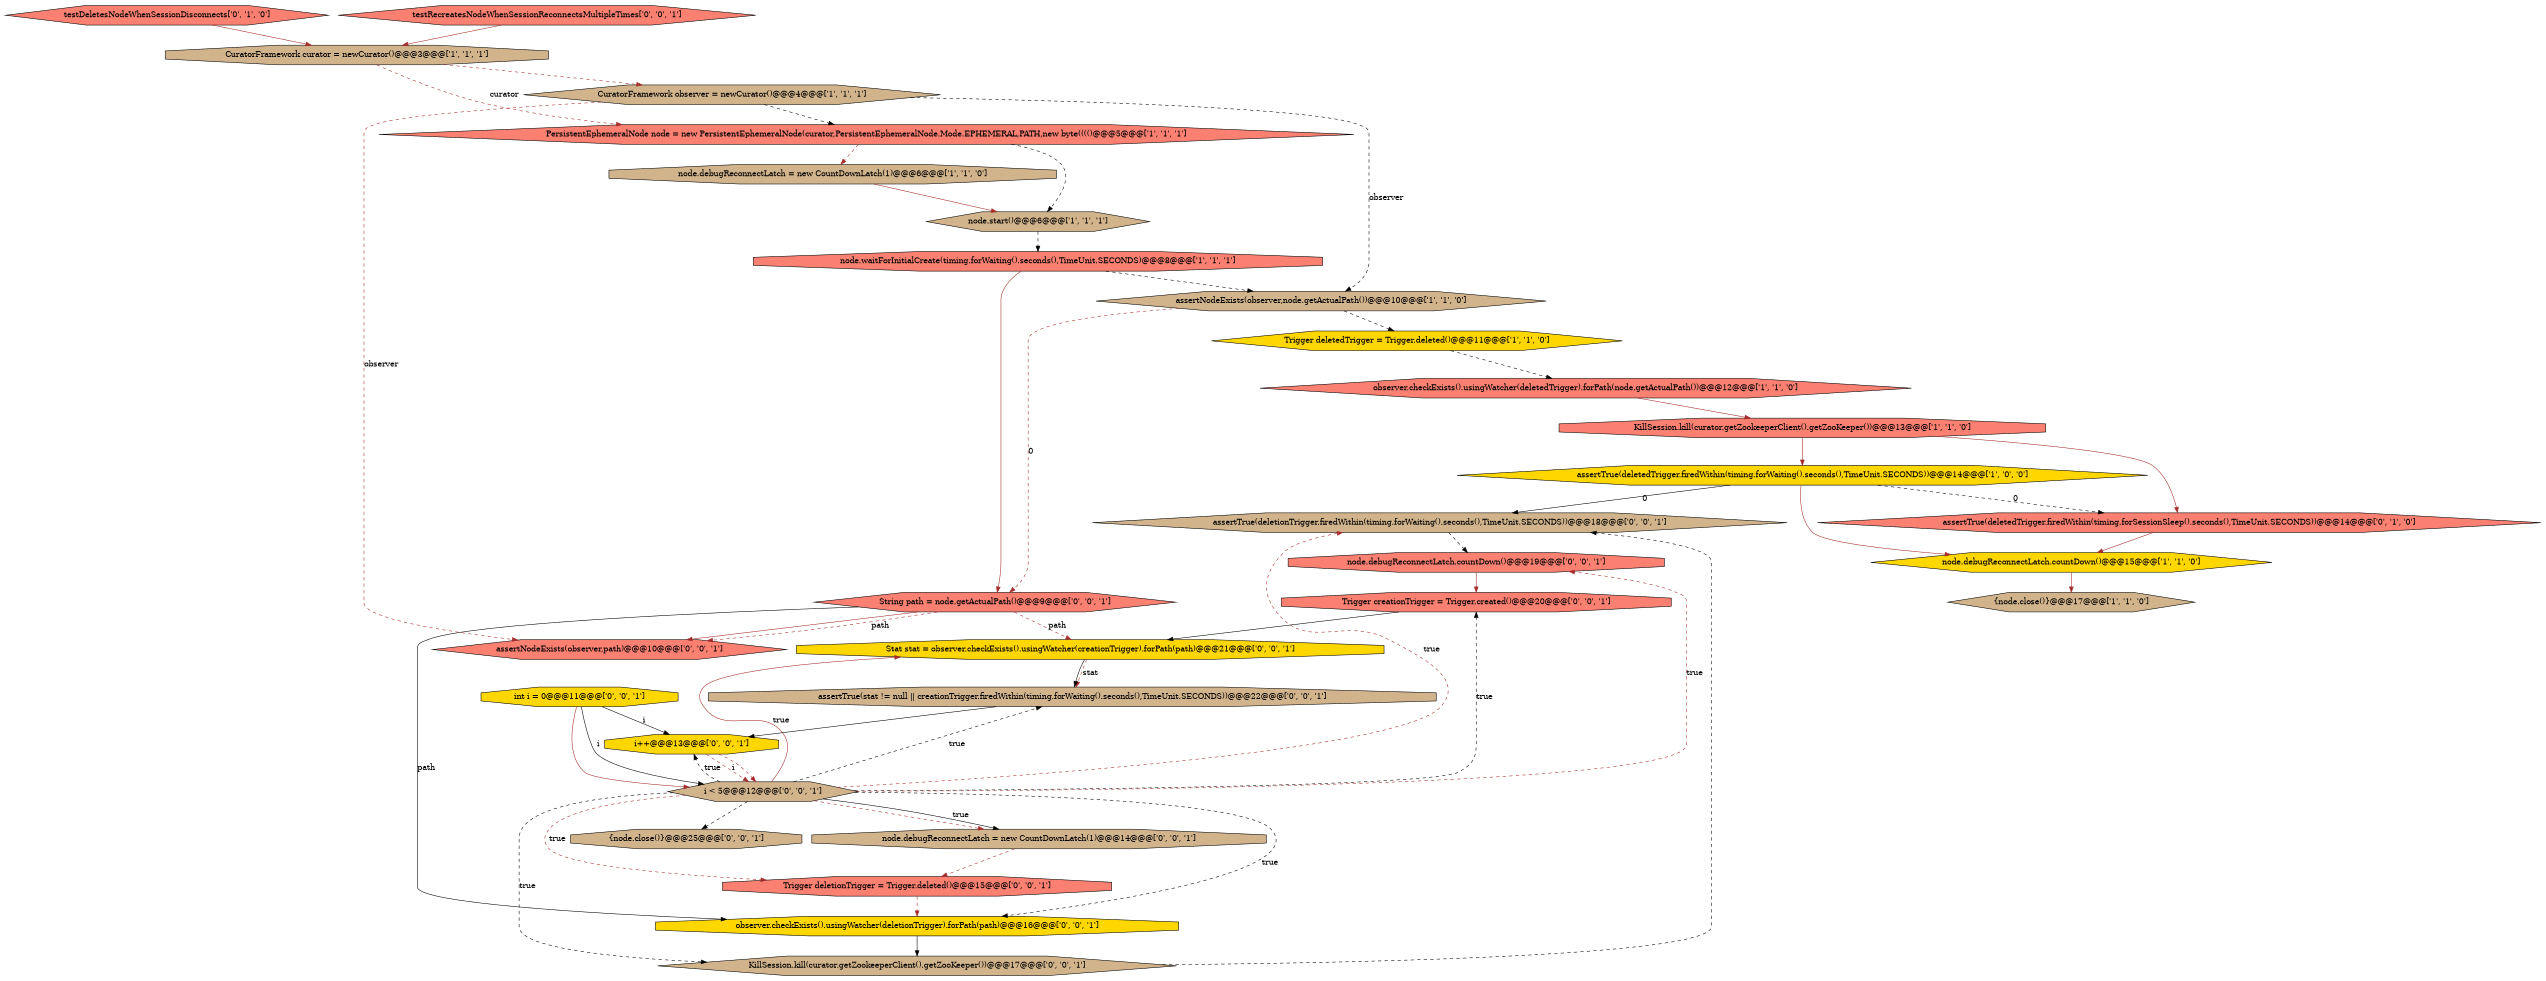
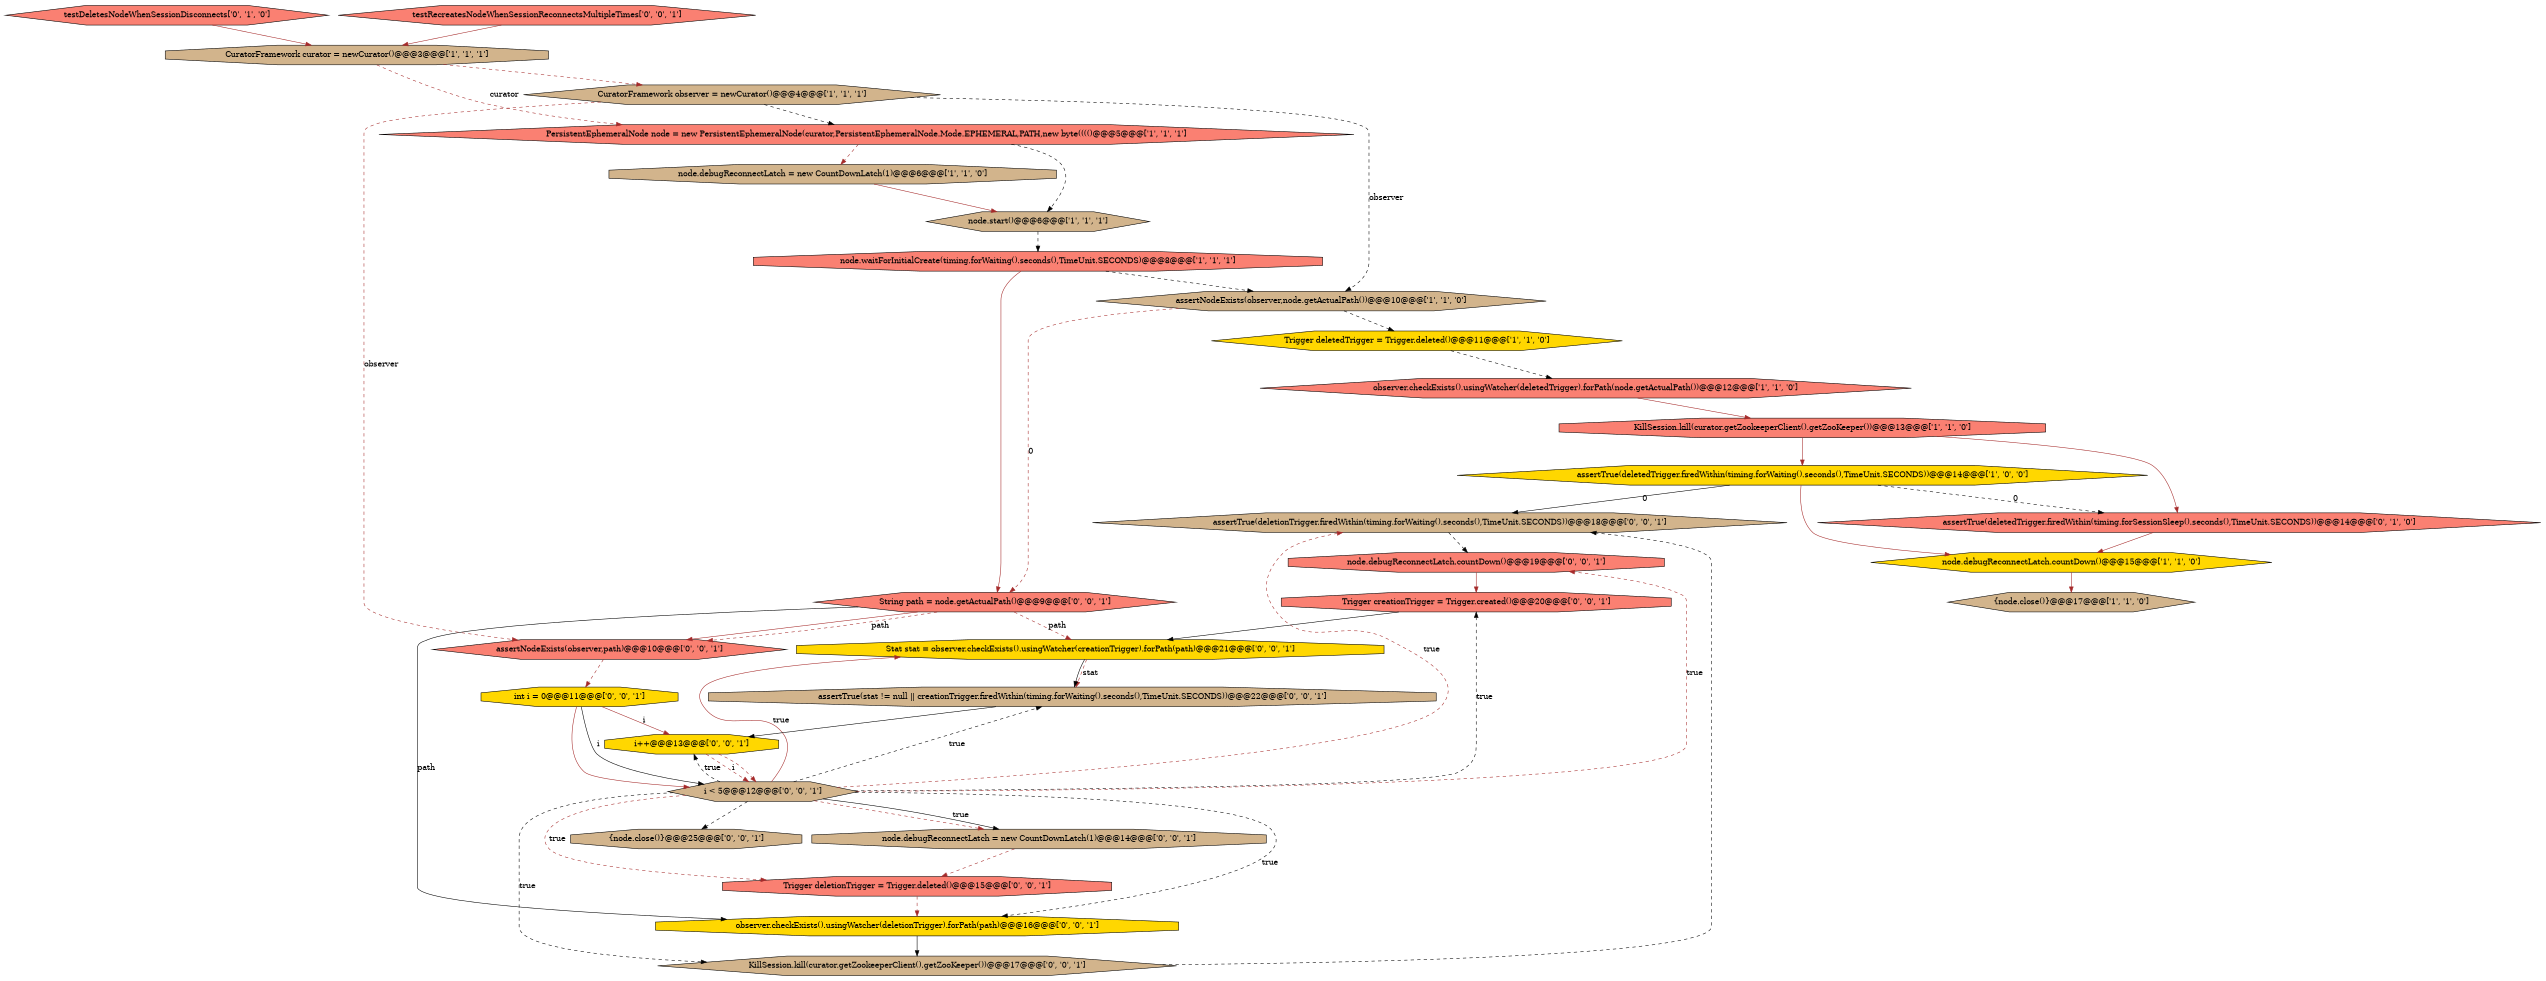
edge "assertNodeExists(observer,path)@@@10@@@['0', '0', '1']" -> "int i = 0@@@11@@@['0', '0', '1']": added
edge "int i = 0@@@11@@@['0', '0', '1']" -> "i++@@@13@@@['0', '0', '1']": color black -> brown
